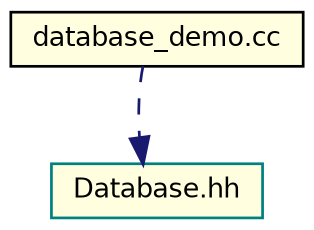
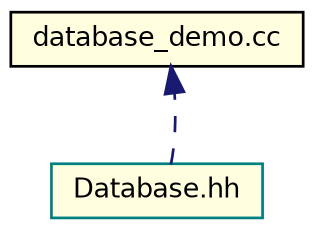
edge "database_demo.cc" -> "Database.hh": reversed
